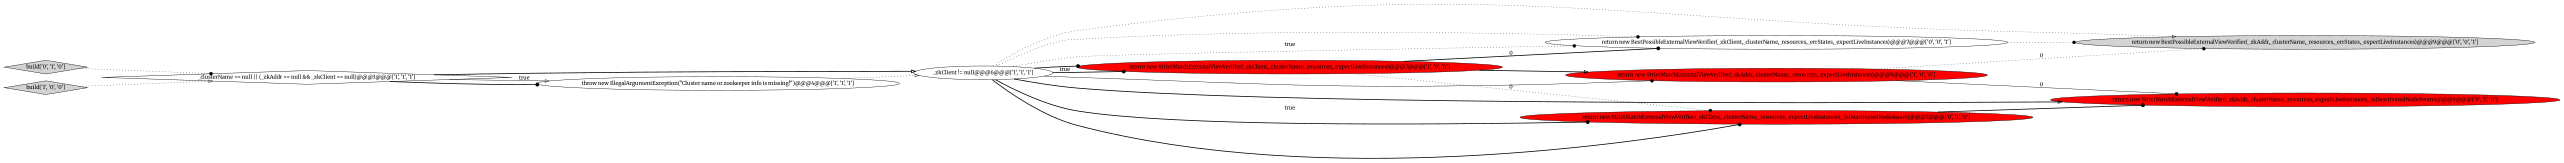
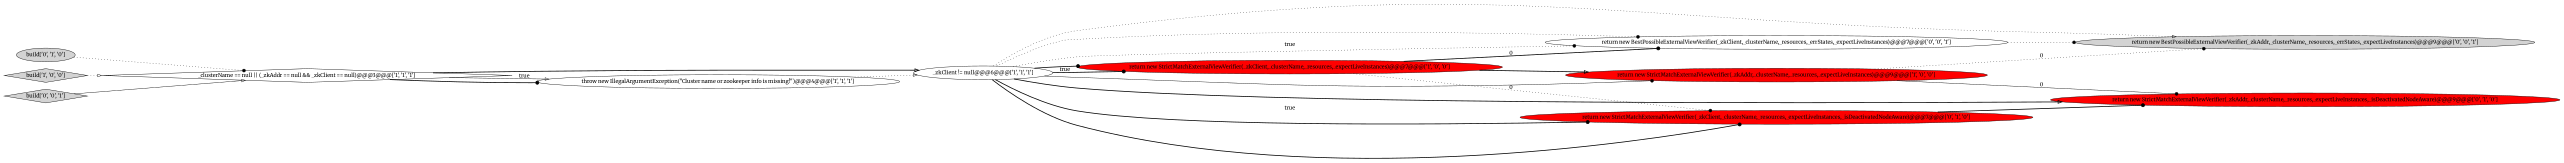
node "build['0', '1', '0']": shape diamond -> ellipse
node "build['0', '0', '1']": added
